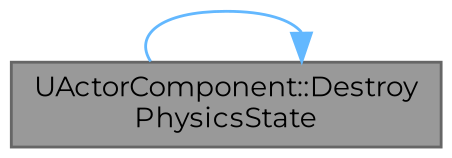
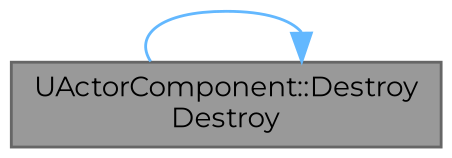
node "UActorComponent::Destroy PhysicsState": label "UActorComponent::Destroy PhysicsState" -> "UActorComponent::Destroy Destroy"
